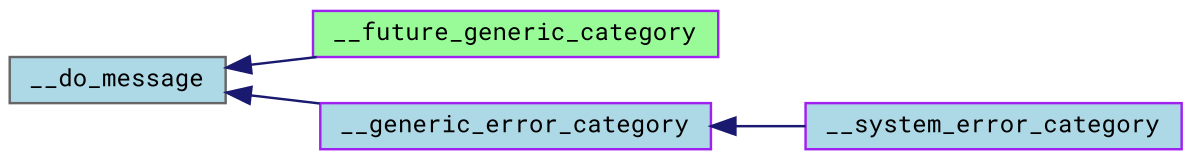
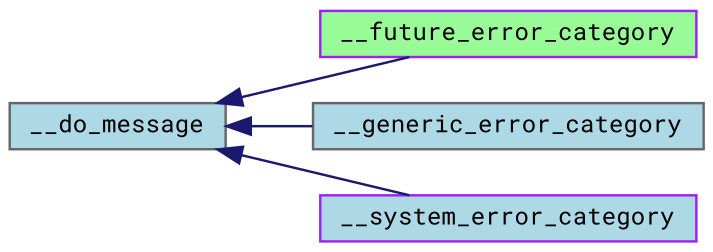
node "__future_generic_category": label "__future_generic_category" -> "__future_error_category"
node "__generic_error_category": color purple -> gray40
edge "__system_error_category" -> "__generic_error_category": now "__system_error_category" -> "__do_message"
